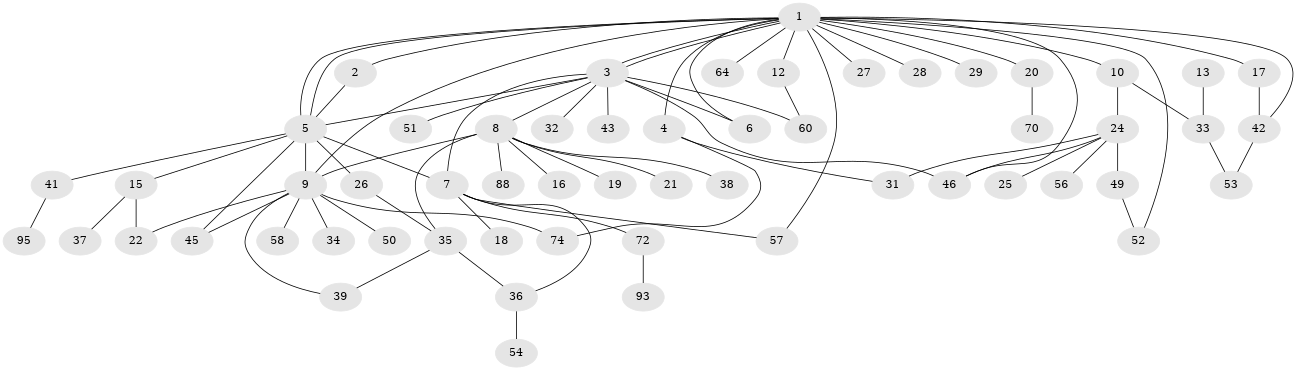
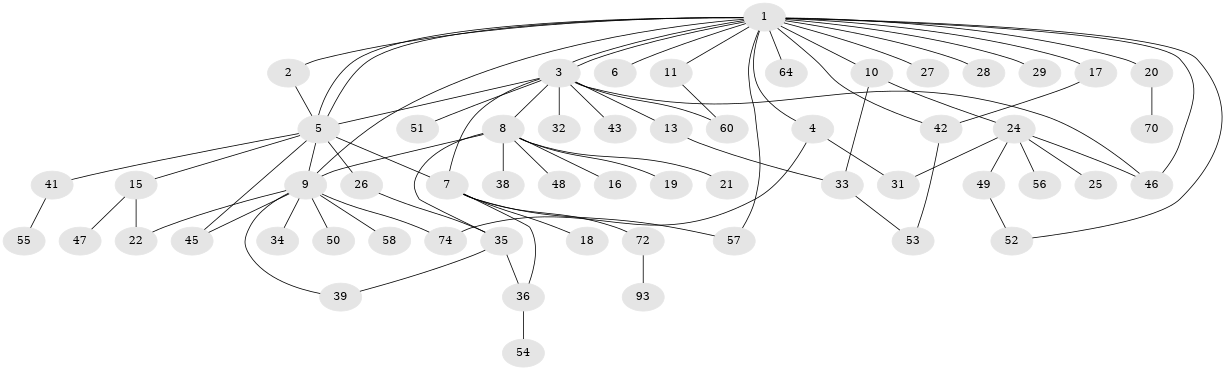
node "12": label "12" -> "11"
edge "3" -- "6": now "3" -- "13"
node "88": label "88" -> "48"
node "95": label "95" -> "55"
node "37": label "37" -> "47"
